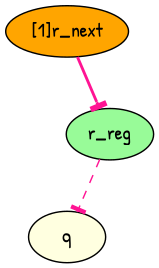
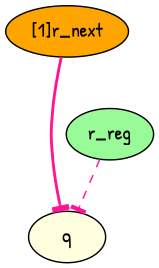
edge "[1]r_next" -> "r_reg": now "[1]r_next" -> "q"
